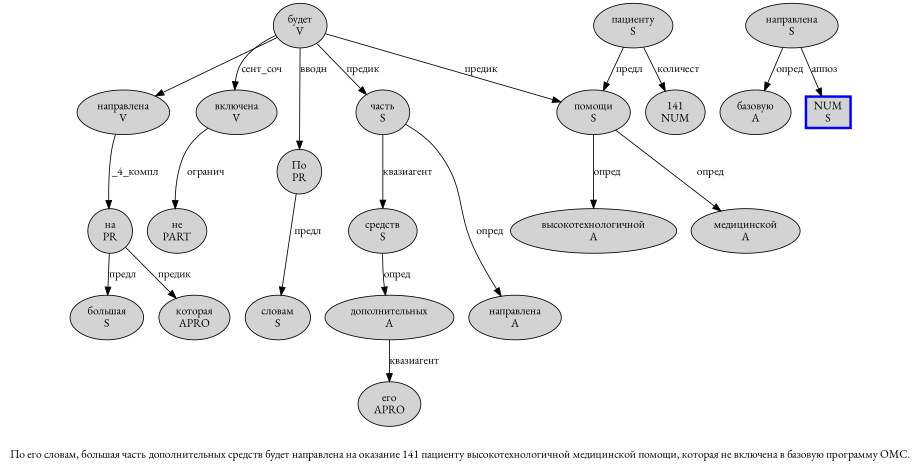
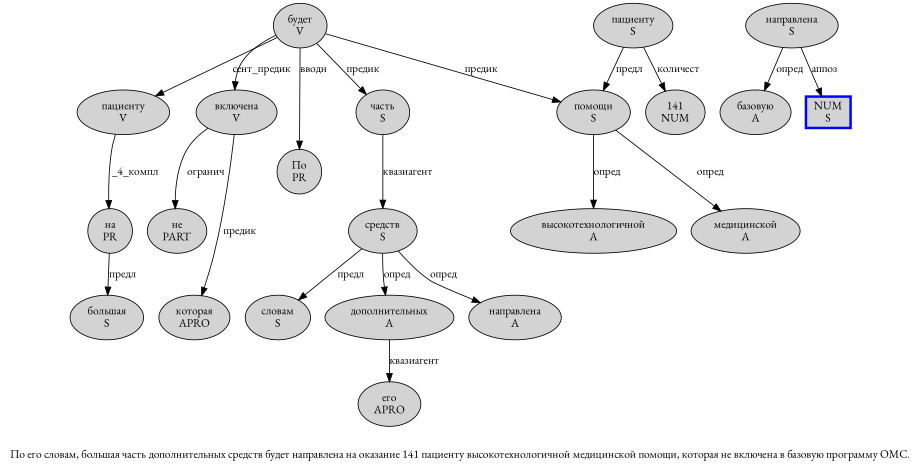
edge "будет V" -> "включена V": label "сент_соч" -> "сент_предик"
node "направлена V": label "направлена V" -> "пациенту V"
edge "часть S" -> "направлена A": now "средств S" -> "направлена A"
edge "По PR" -> "словам S": now "средств S" -> "словам S"
edge "на PR" -> "которая APRO": now "включена V" -> "которая APRO"
